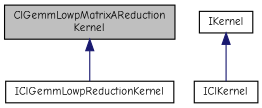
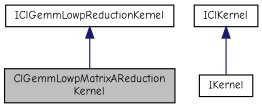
edge "IClKernel" -> "IKernel": reversed
edge "IClGemmLowpReductionKernel" -> "ClGemmLowpMatrixAReduction Kernel": reversed
